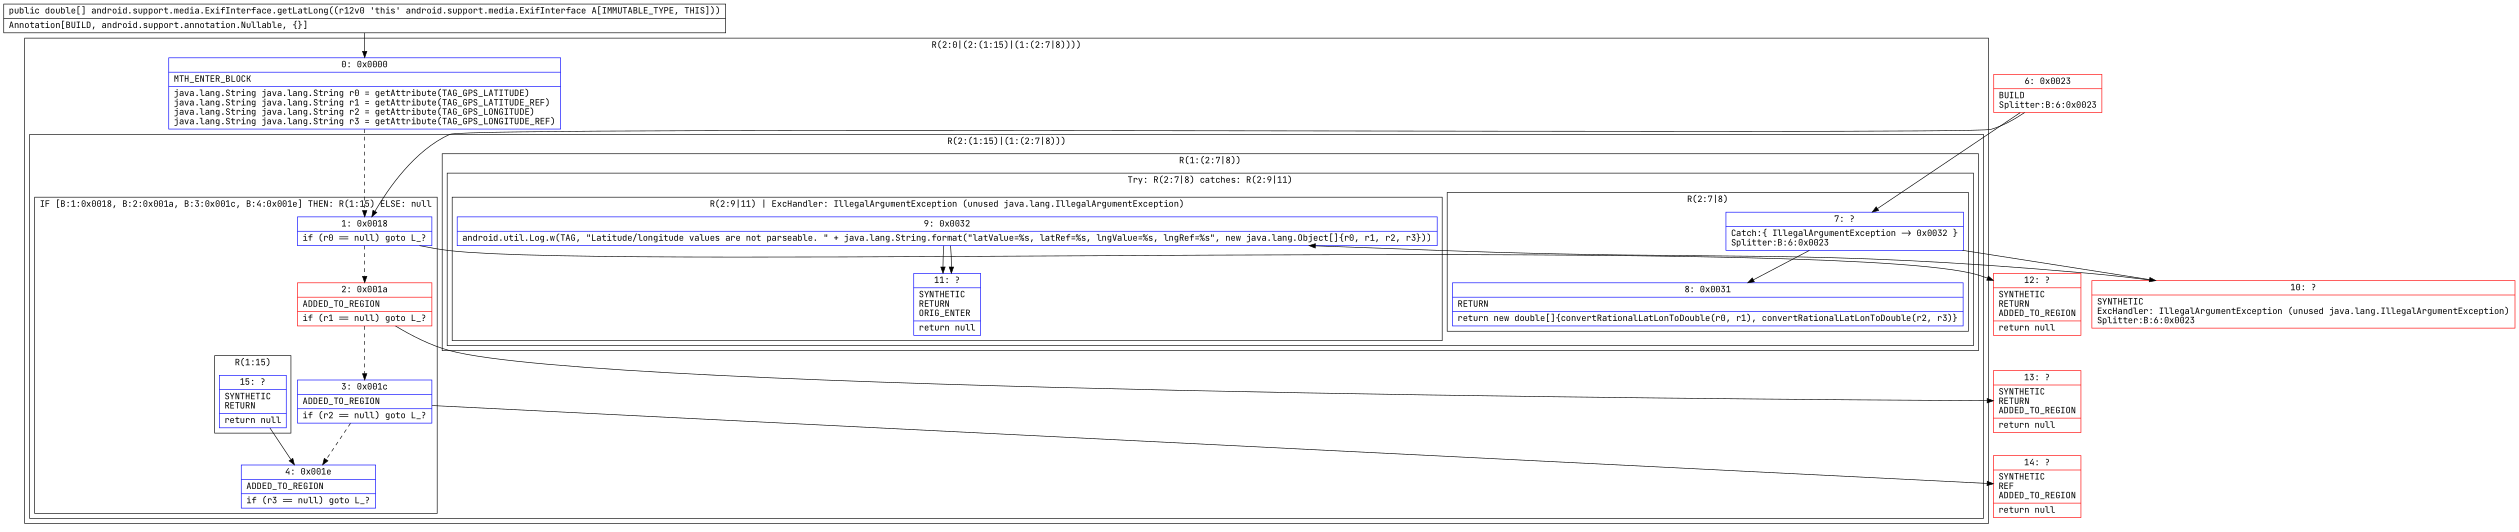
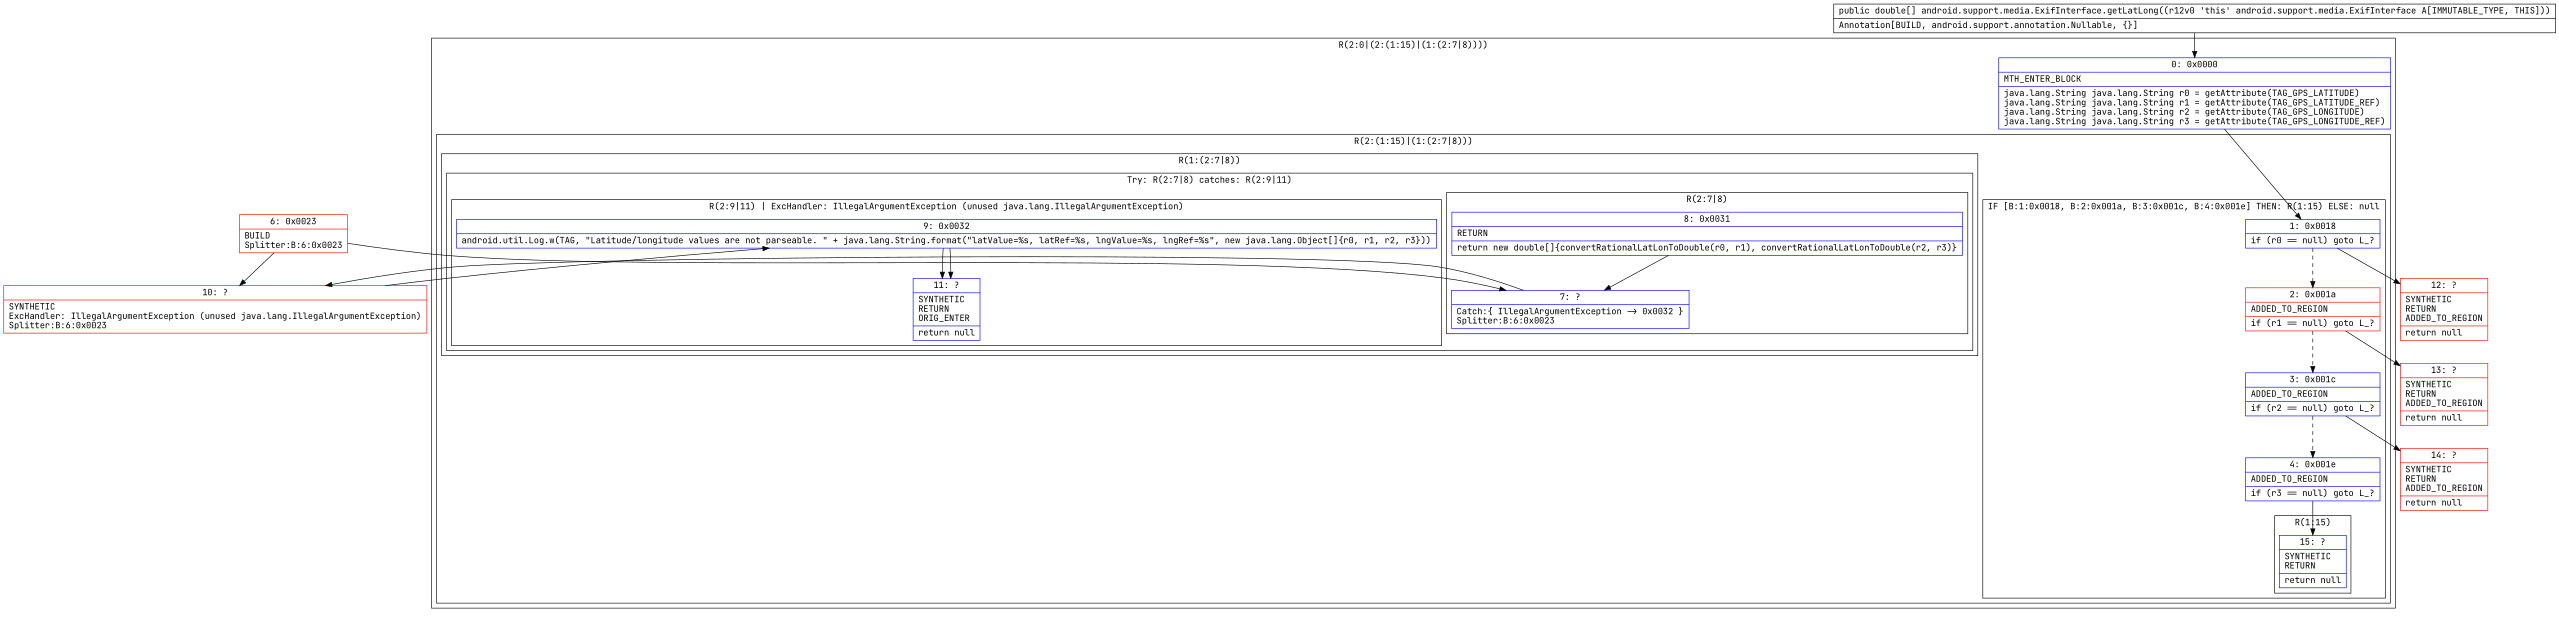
edge "6: 0x0023" -> "1: 0x0018": now "6: 0x0023" -> "10: ?"
edge "0: 0x0000" -> "1: 0x0018": style dashed -> solid
edge "7: ?" -> "8: 0x0031": reversed
edge "15: ?" -> "4: 0x001e": reversed
node "14: ?": text "REF" -> "RETURN"
